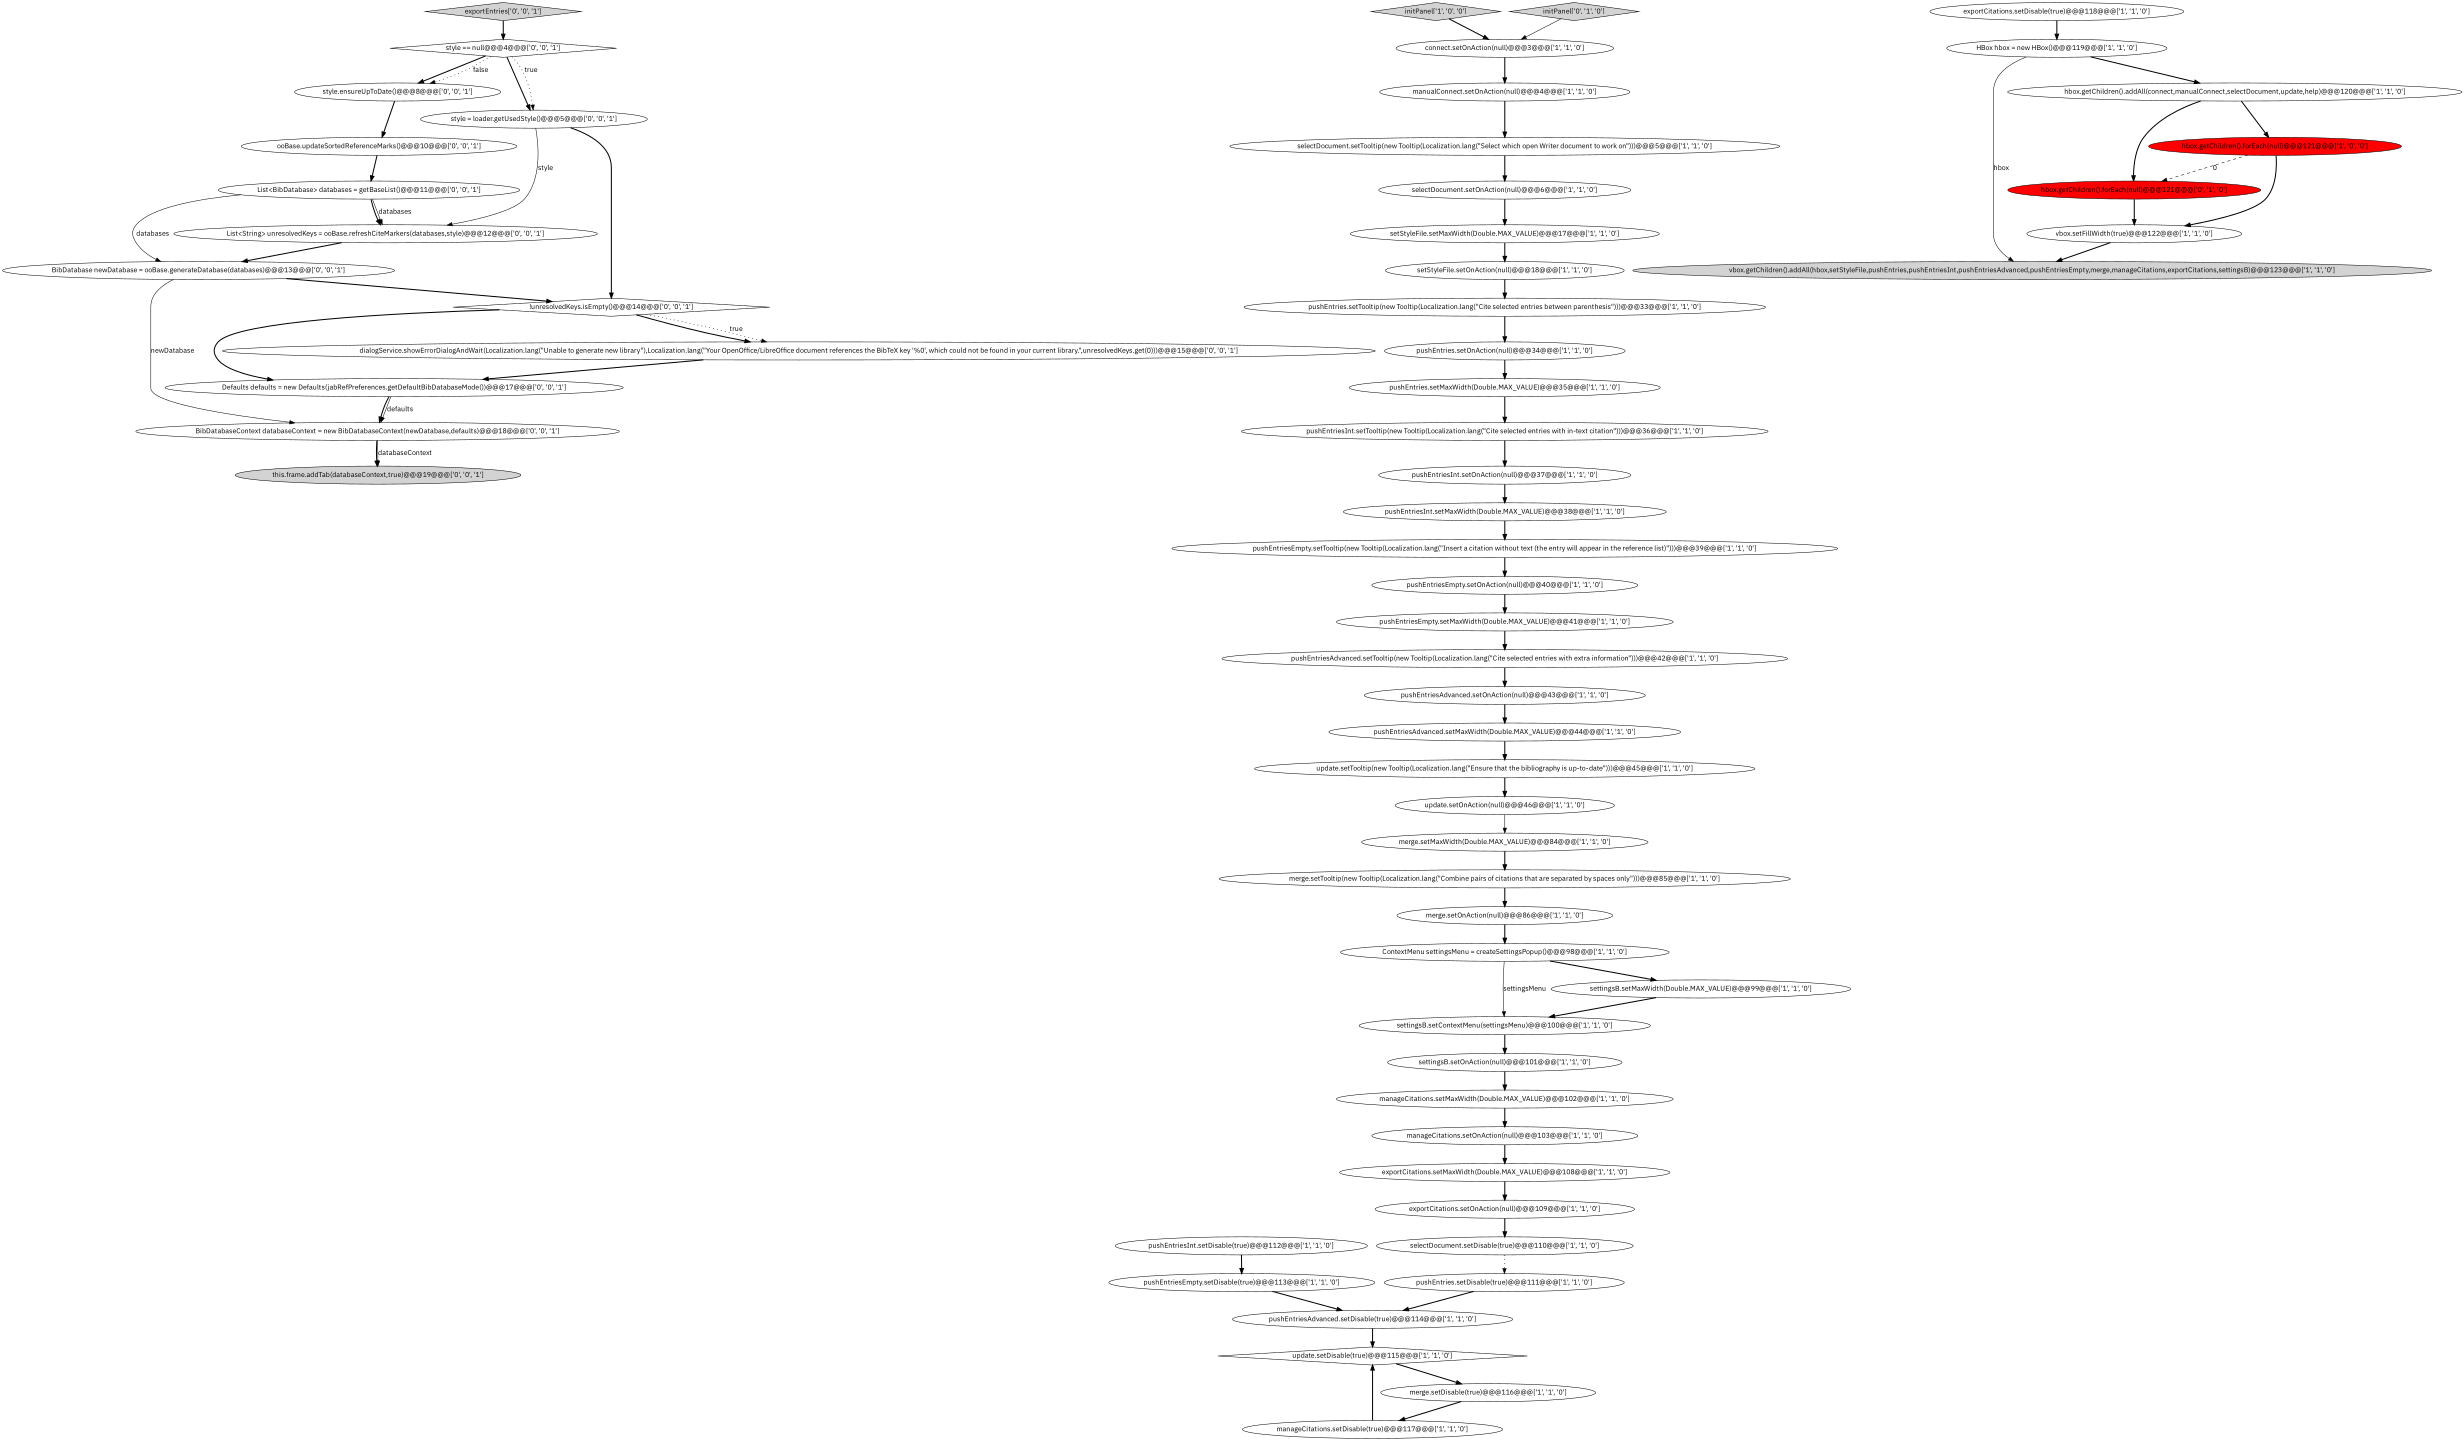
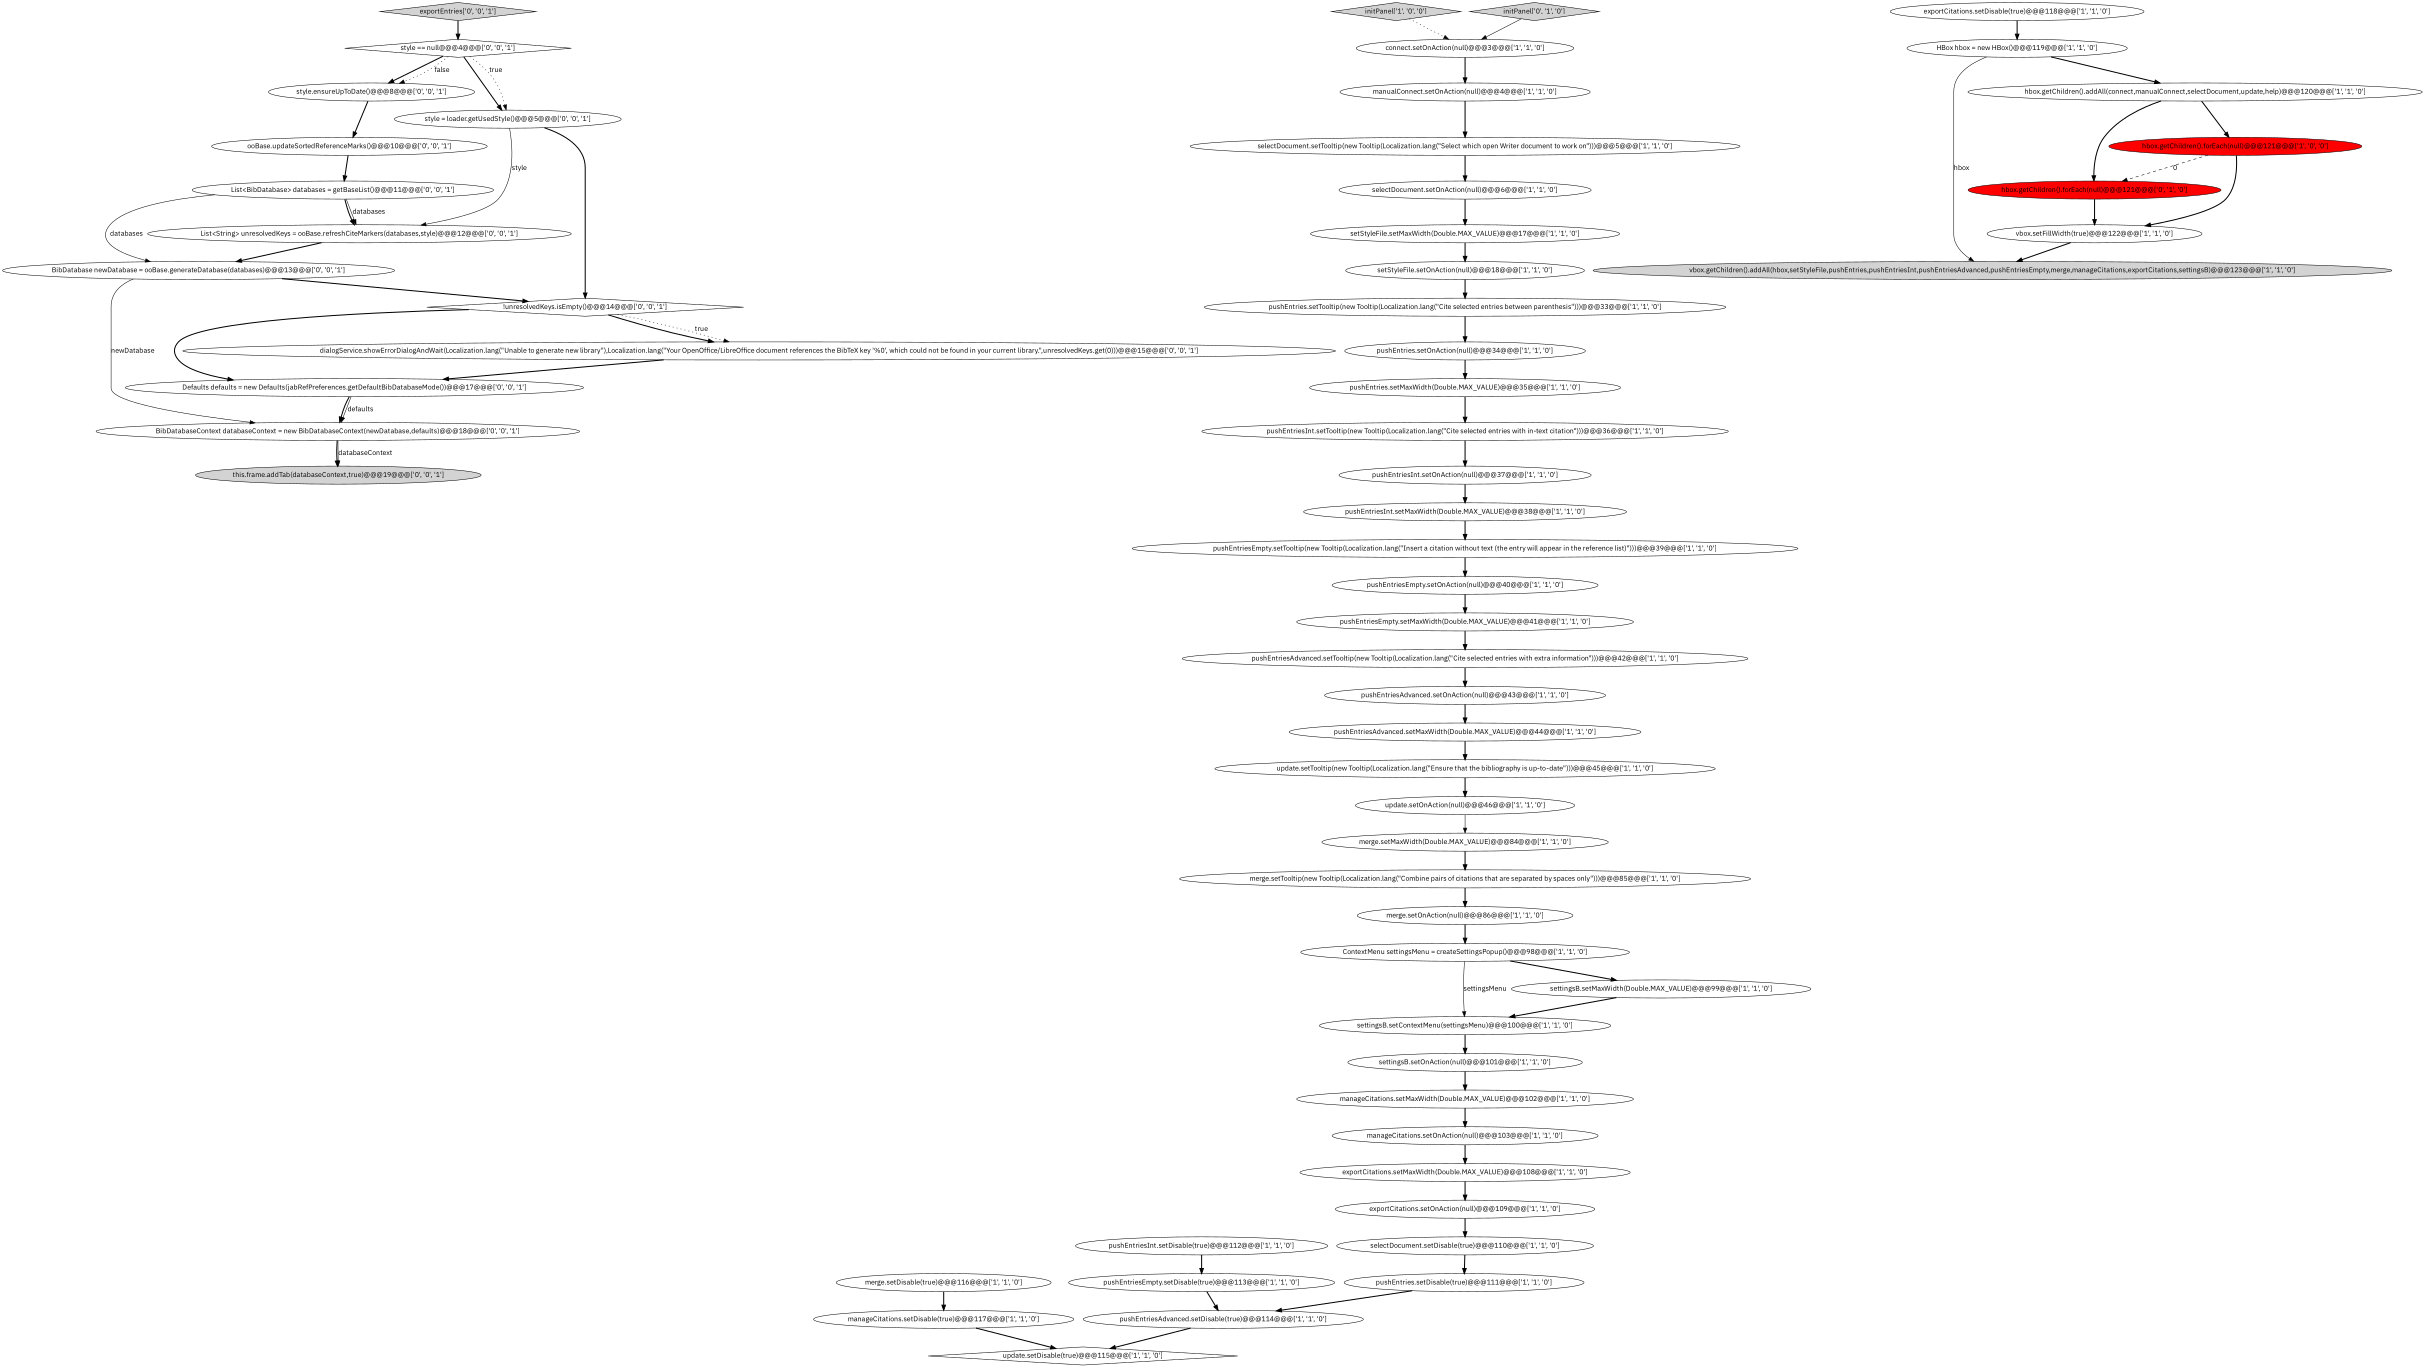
edge "initPanel['1', '0', '0']" -> "connect.setOnAction(null)@@@3@@@['1', '1', '0']": style bold -> dotted
edge "selectDocument.setDisable(true)@@@110@@@['1', '1', '0']" -> "pushEntries.setDisable(true)@@@111@@@['1', '1', '0']": style dotted -> bold
edge "update.setDisable(true)@@@115@@@['1', '1', '0']" -> "merge.setDisable(true)@@@116@@@['1', '1', '0']": removed
